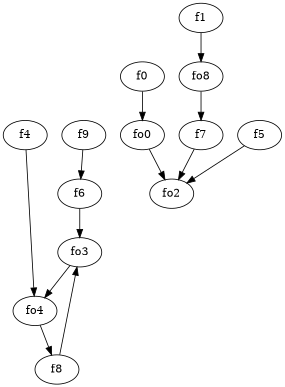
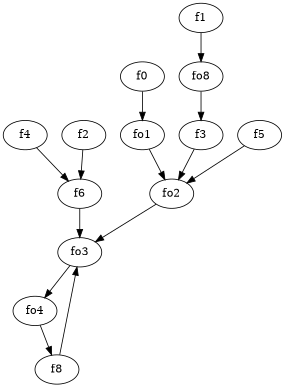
node "f9": label "f9" -> "f2"
node "fo0": label "fo0" -> "fo1"
node "f7": label "f7" -> "f3"
edge "f4" -> "fo4": now "f4" -> "f6"
edge "fo2" -> "fo3": added
